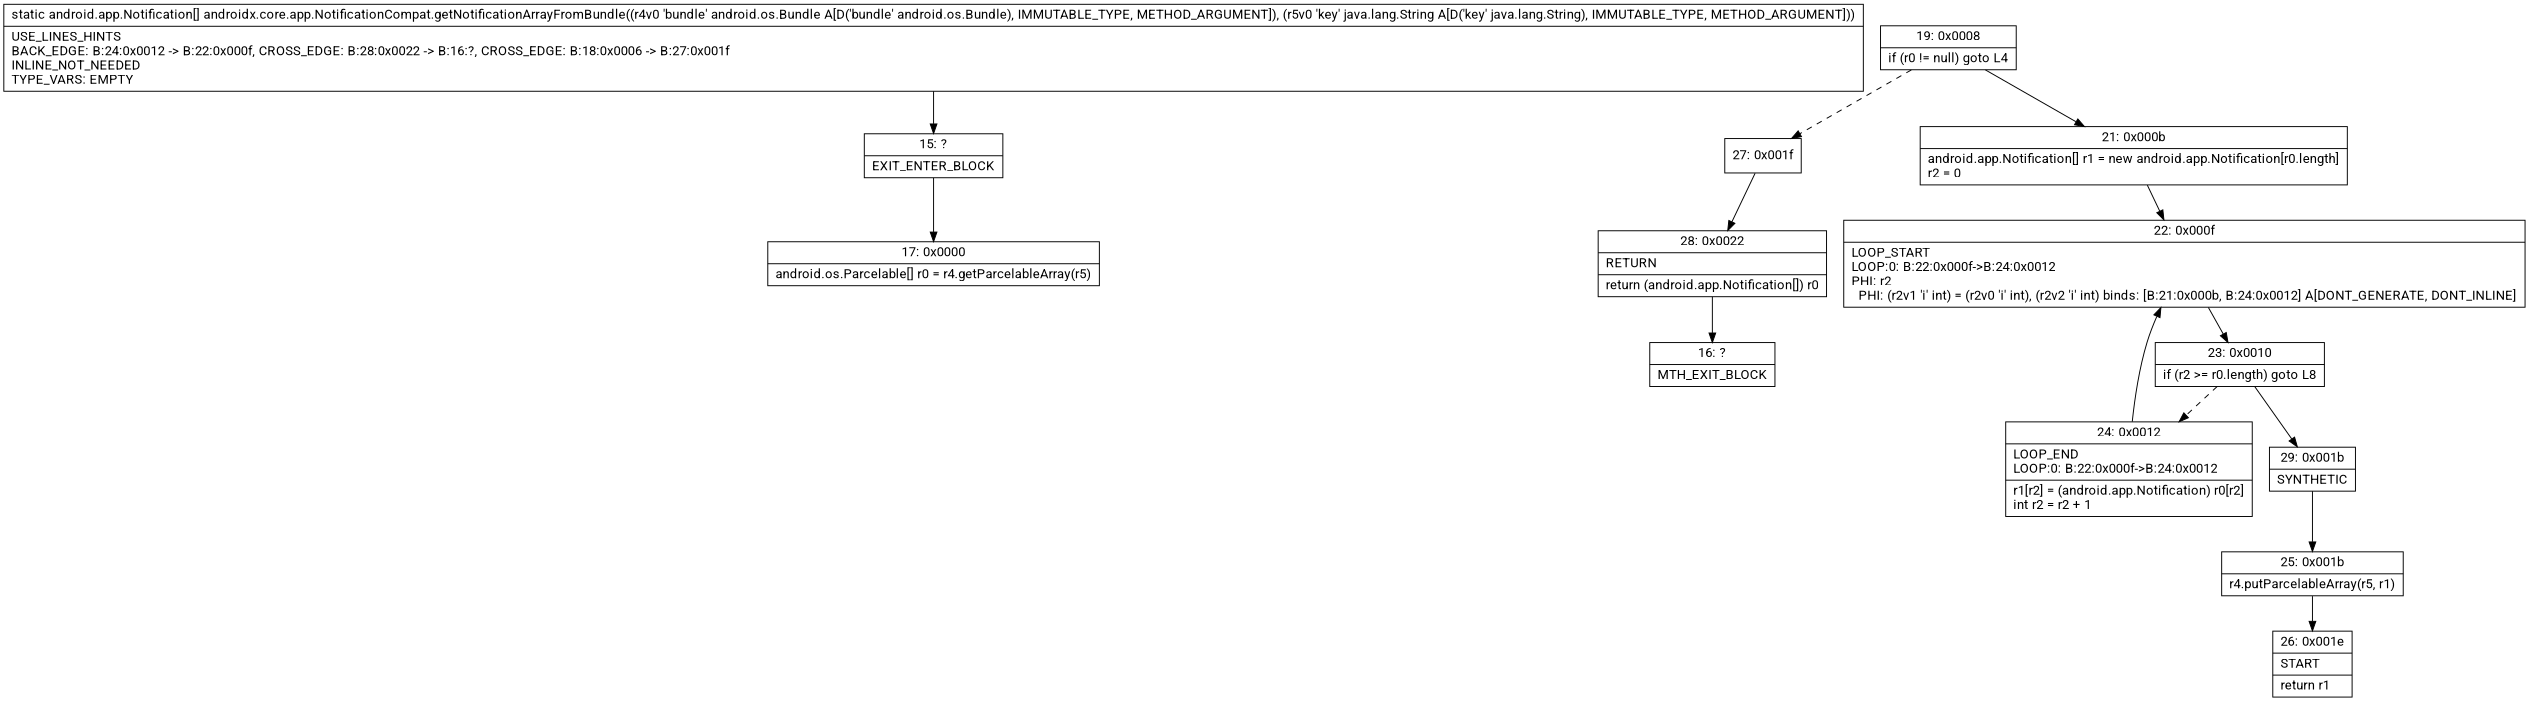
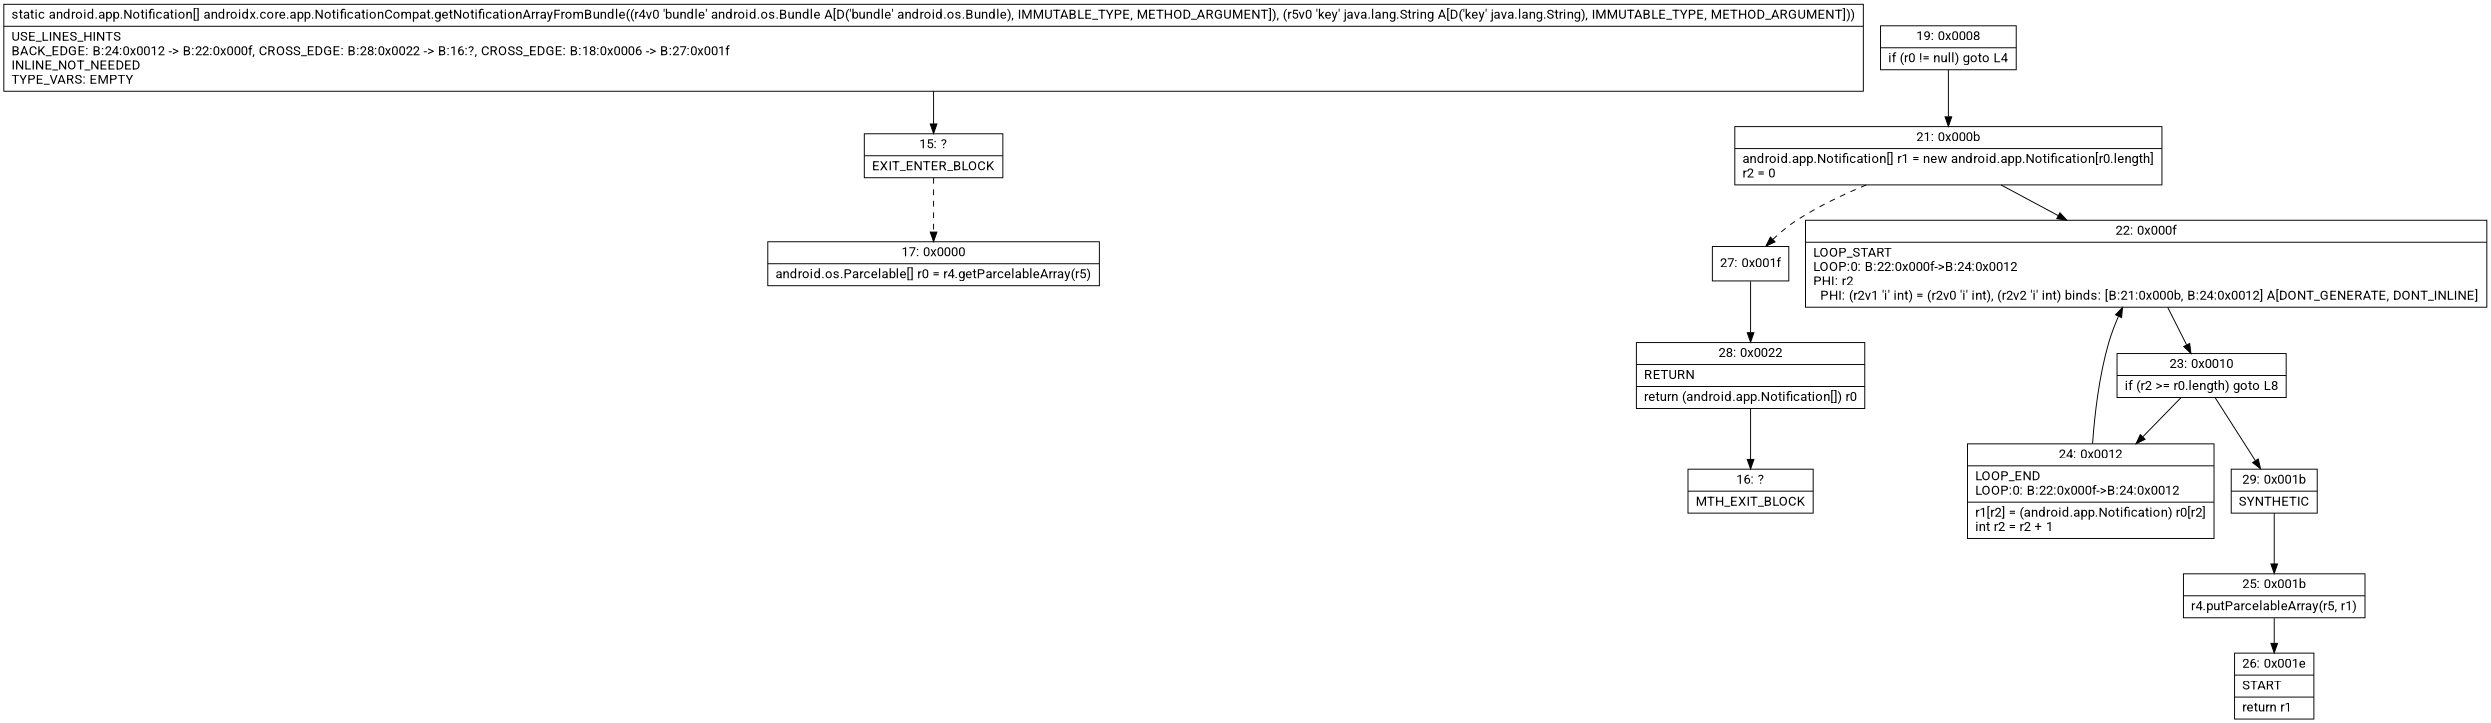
edge "19: 0x0008" -> "27: 0x001f": now "21: 0x000b" -> "27: 0x001f"
edge "15: ?" -> "17: 0x0000": style solid -> dashed
edge "23: 0x0010" -> "24: 0x0012": style dashed -> solid
